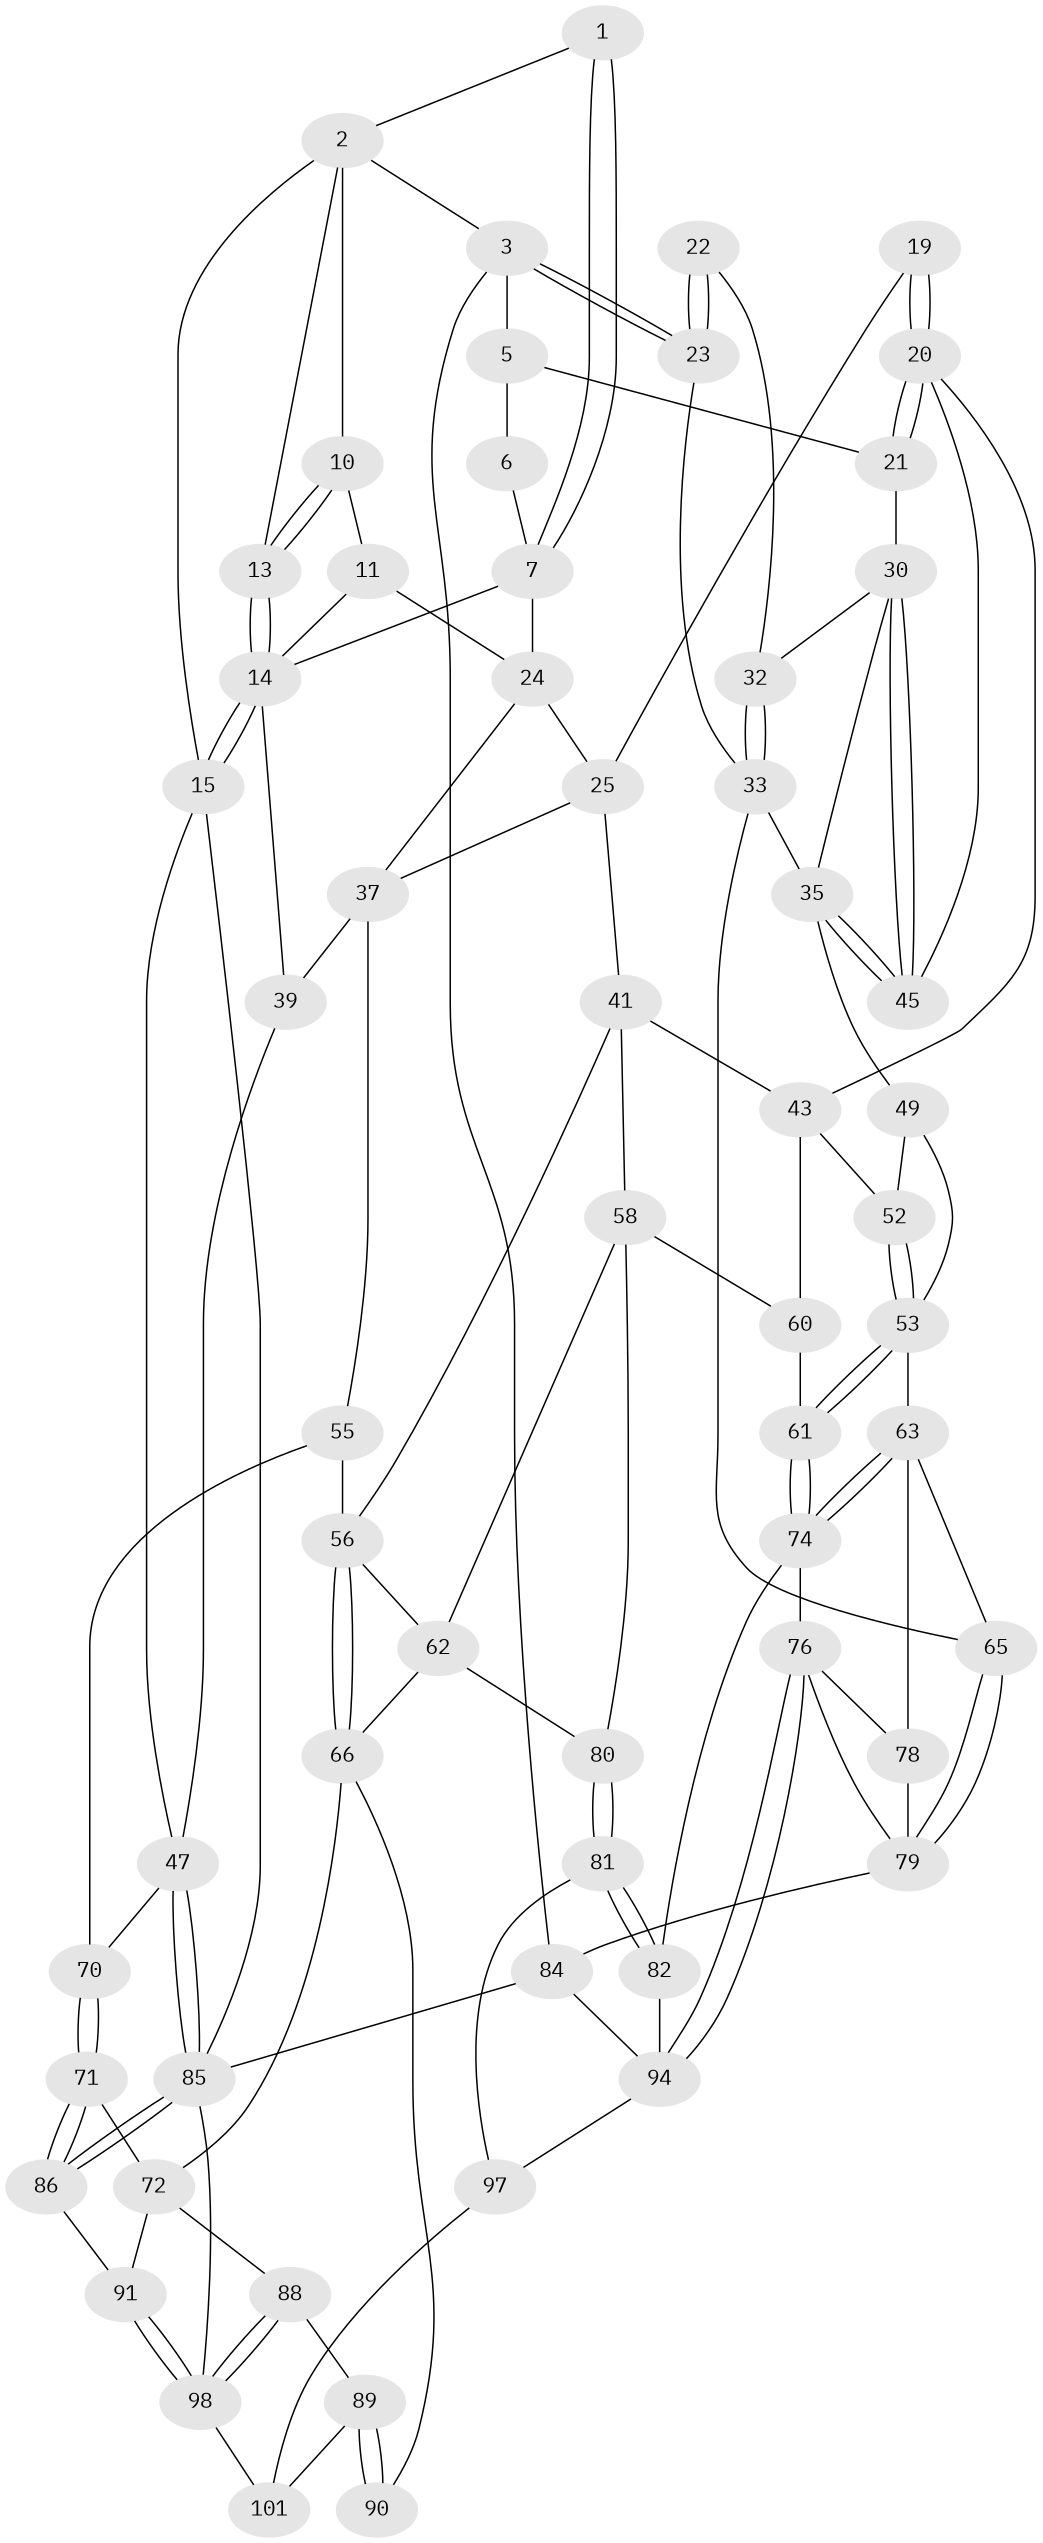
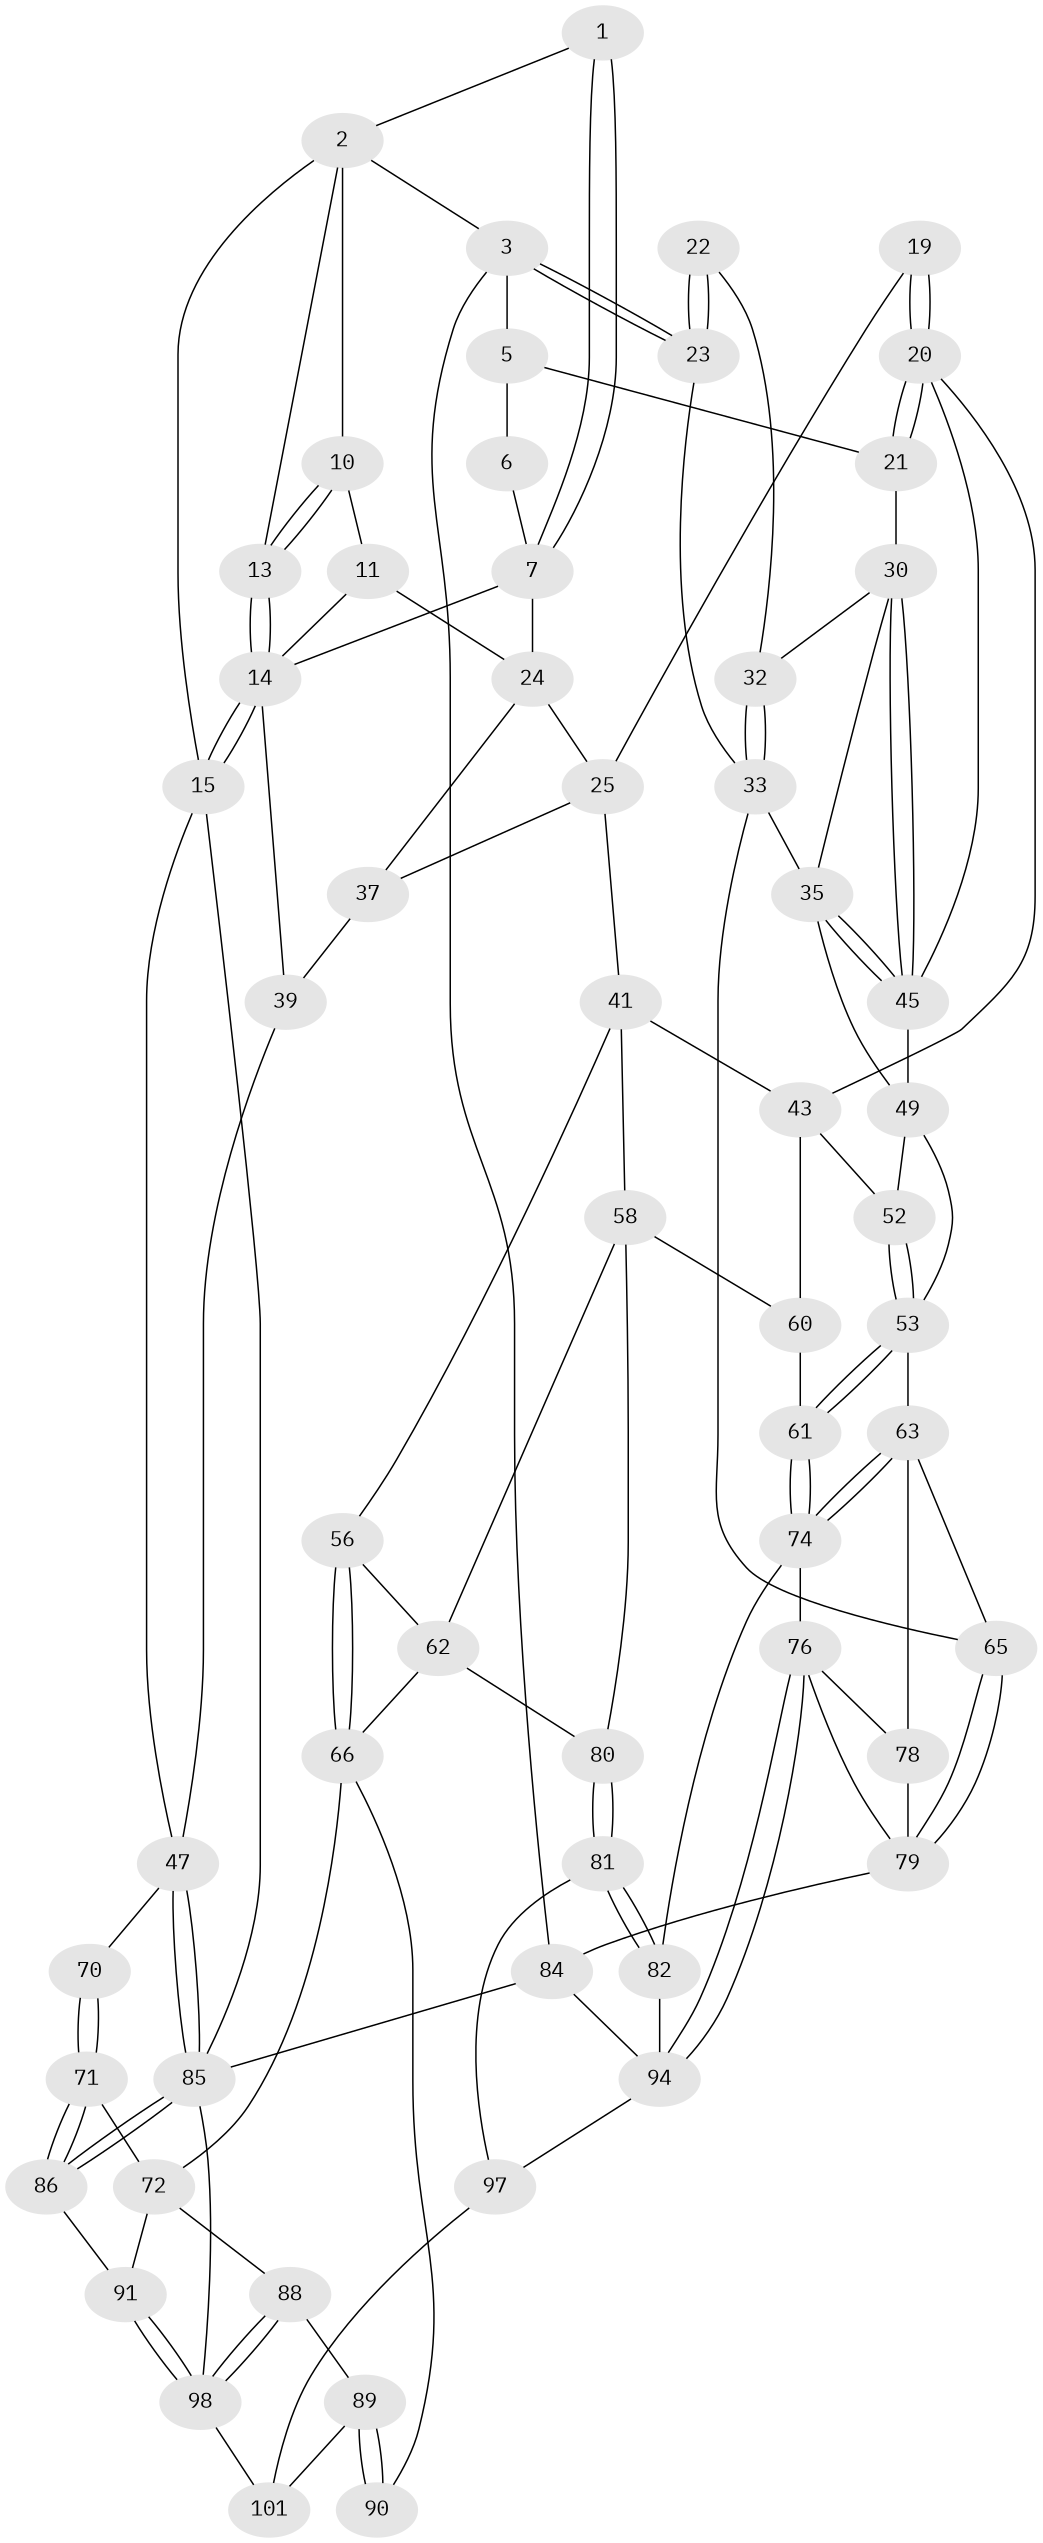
edge "45" -- "49": added
node "55": removed
